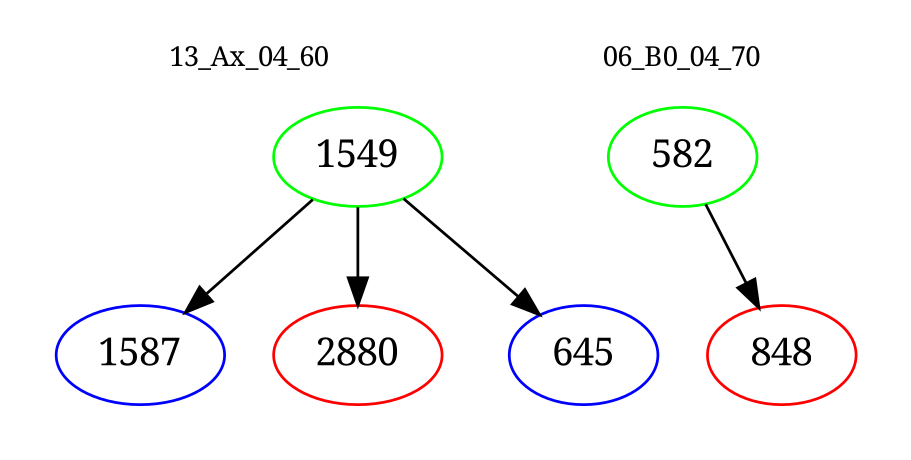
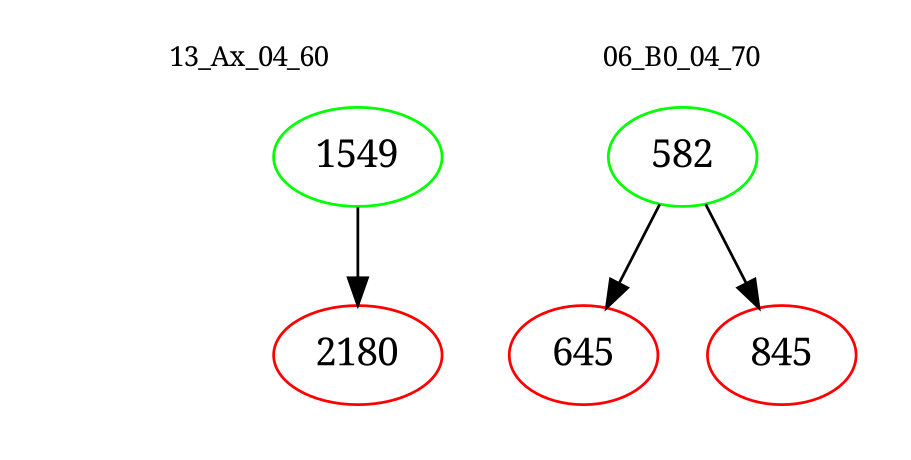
edge "1549" -> "645": now "582" -> "645"
node "1587": removed
node "2880": label "2880" -> "2180"
node "645": color blue -> red
node "848": label "848" -> "845"
